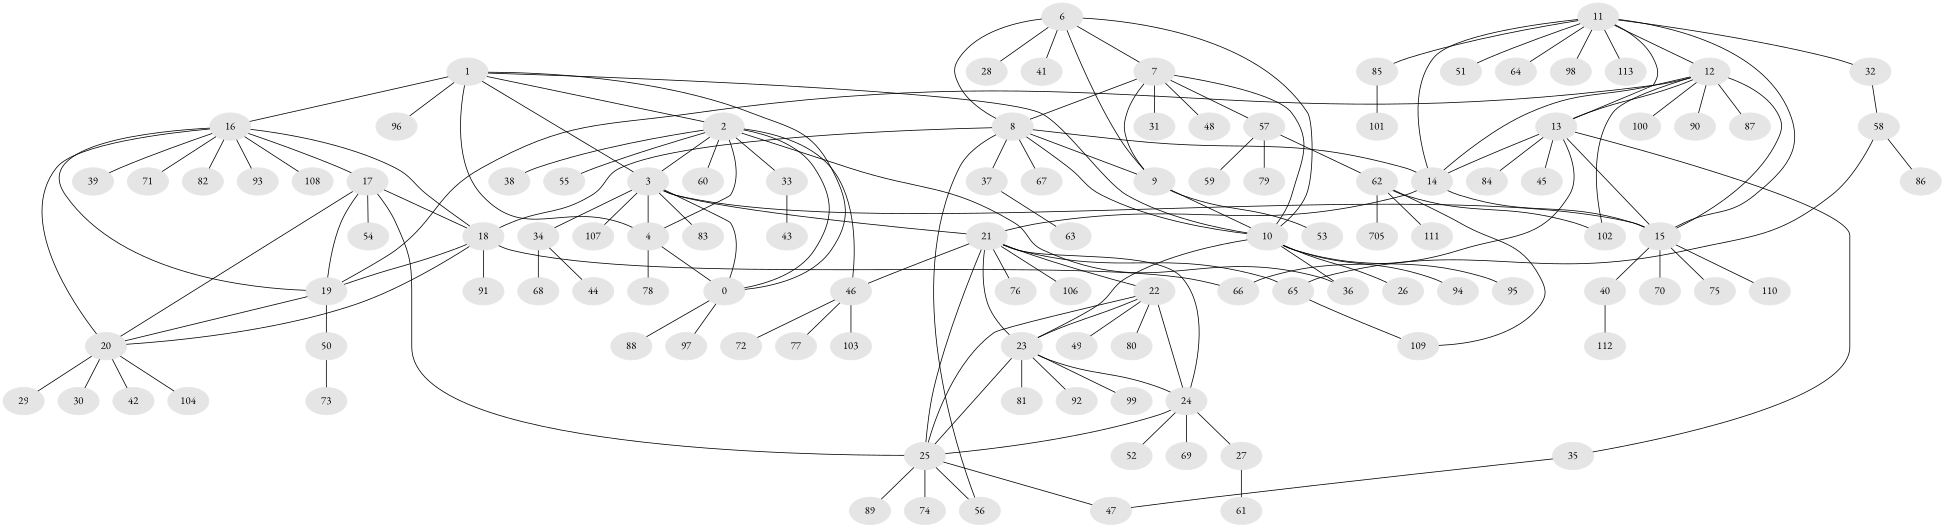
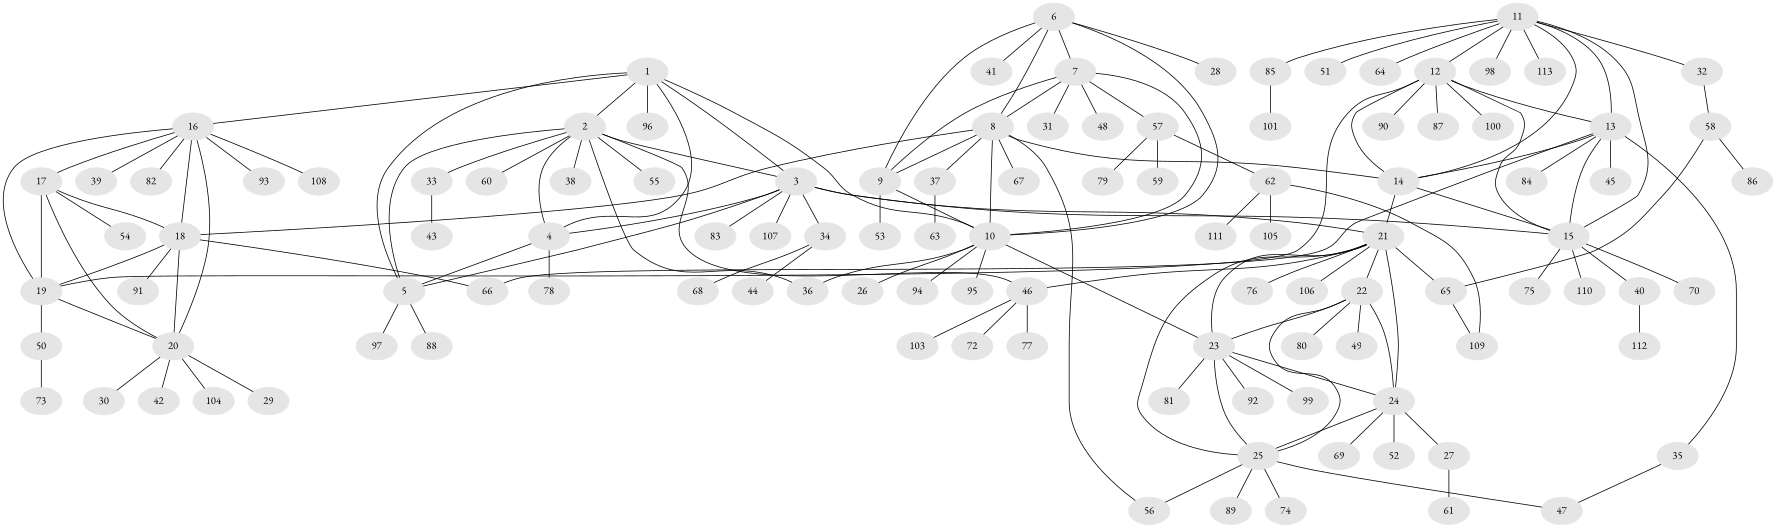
node "71": removed
node "705": label "705" -> "105"
node "102": removed
node "0": label "0" -> "5"
edge "17" -- "25": removed
